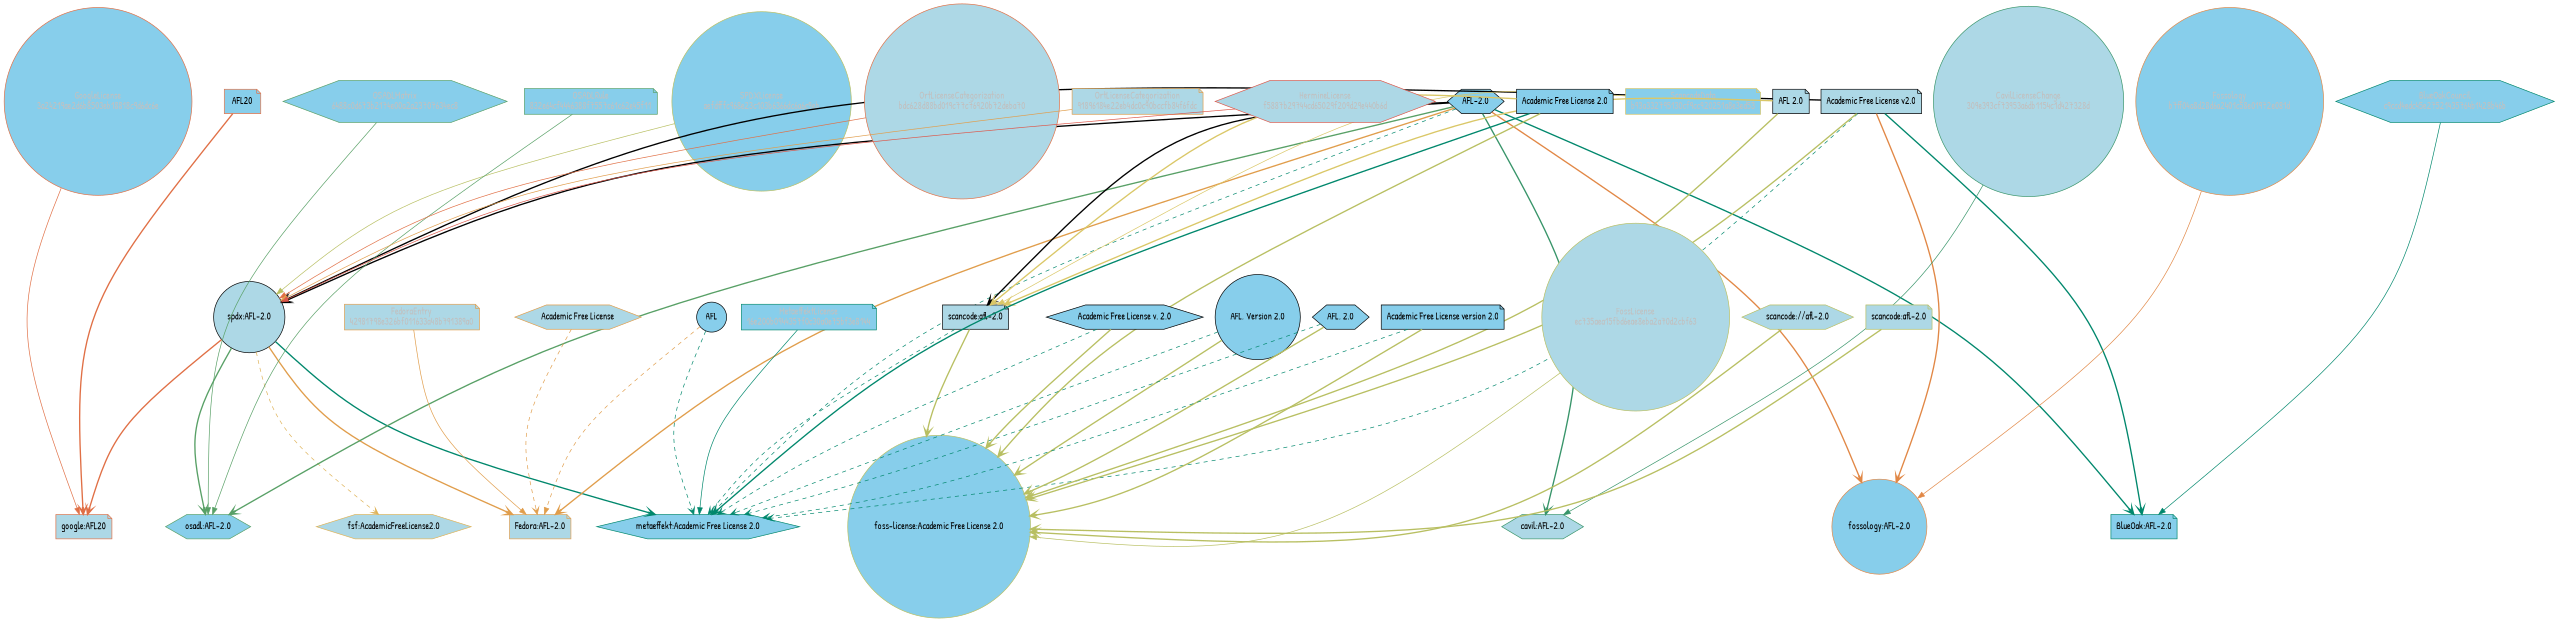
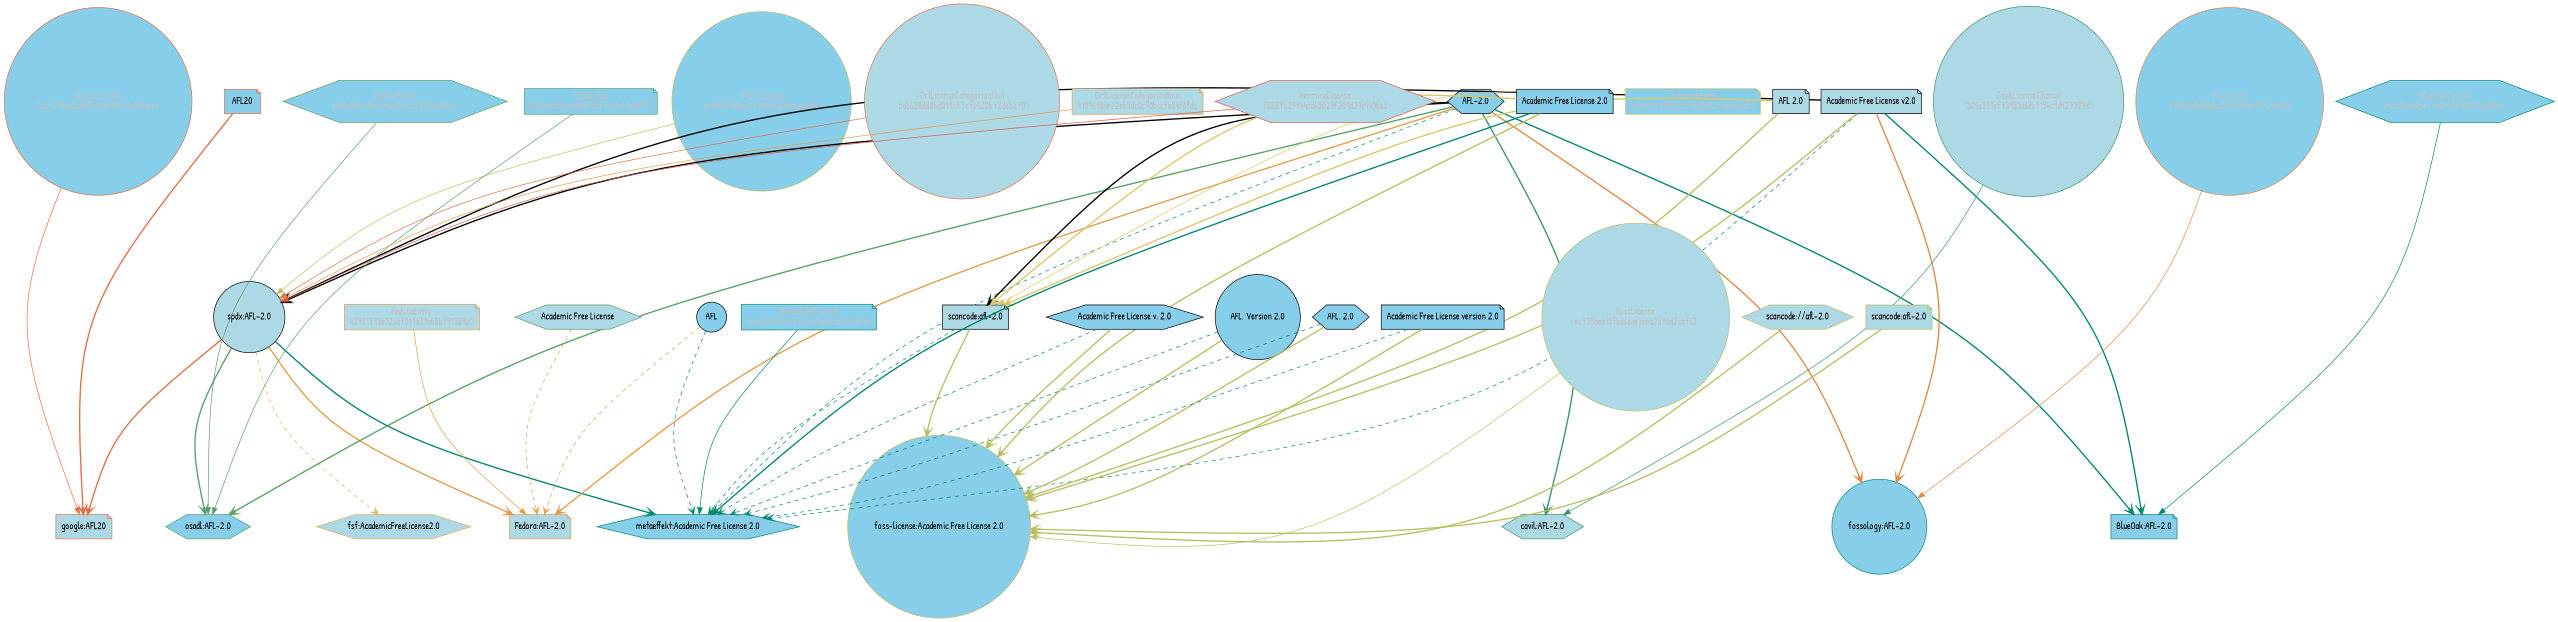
node "Academic Free License": color #e09d4b -> #58a066
edge "AFL" -> "Fedora:AFL-2.0": arrowhead normal -> vee
node "fossology:AFL-2.0": color #e18745 -> #00876c
